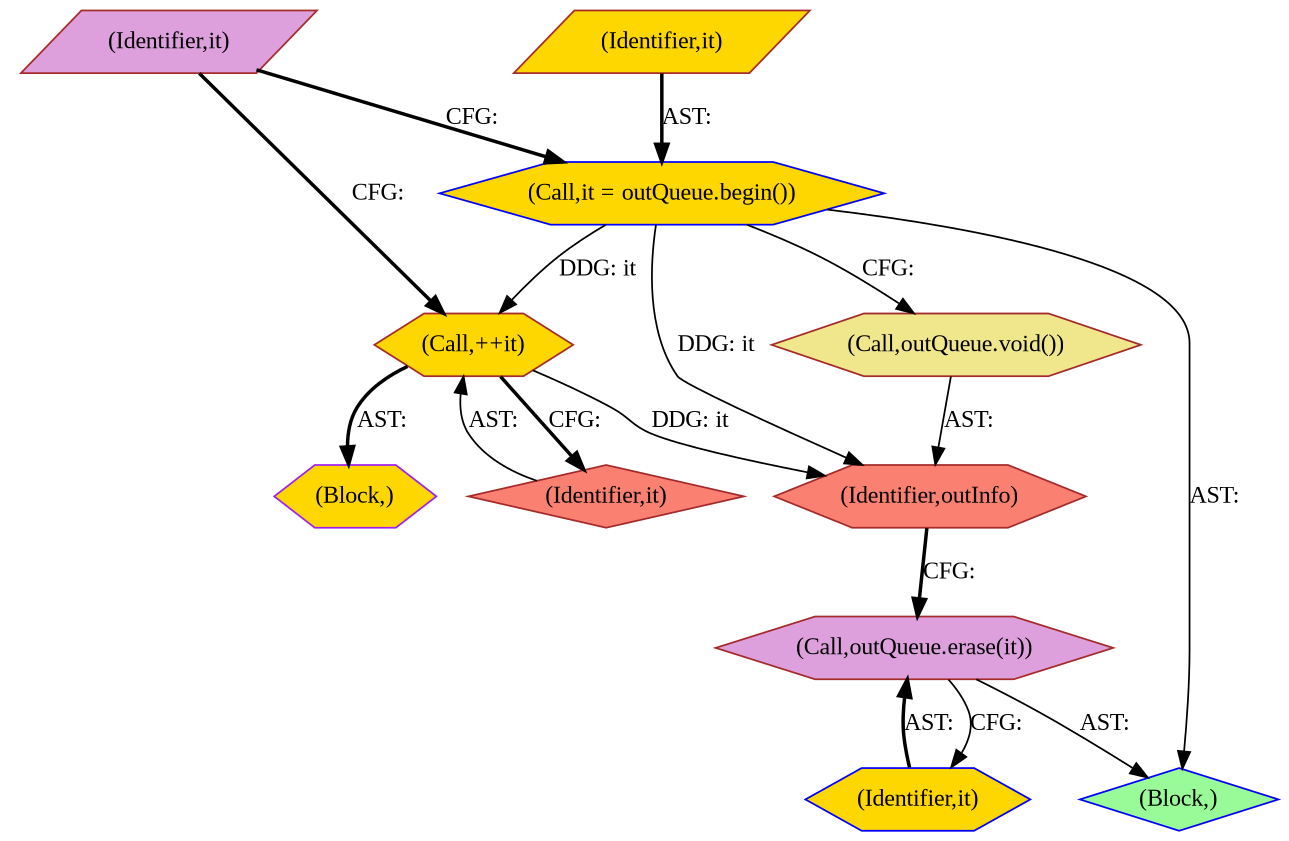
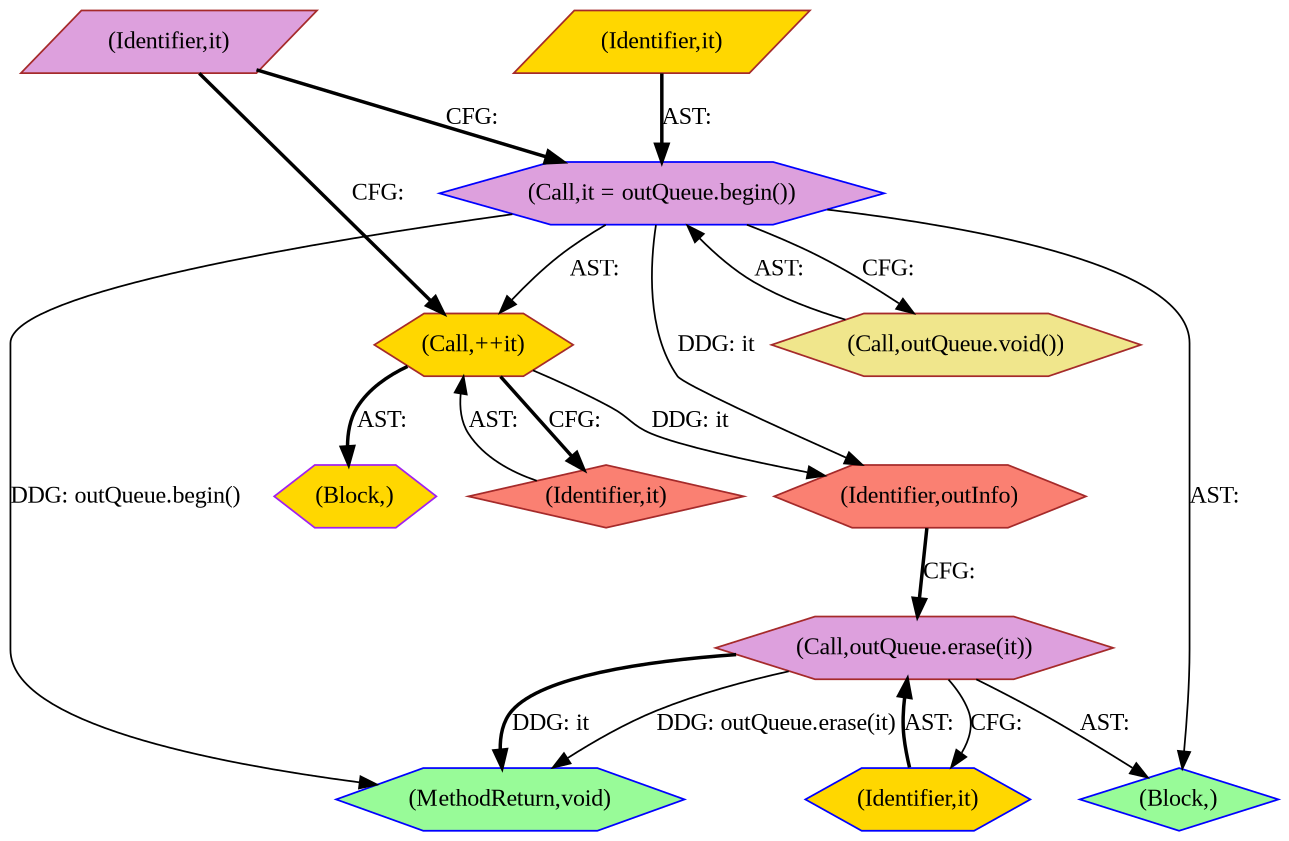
node "(Call,it = outQueue.begin())": fillcolor gold -> plum
edge "(Call,it = outQueue.begin())" -> "(Call,++it)": label "DDG: it" -> "AST: "
edge "(Call,outQueue.void())" -> "(Identifier,outInfo)": now "(Call,outQueue.void())" -> "(Call,it = outQueue.begin())"
node "(MethodReturn,void)": added
